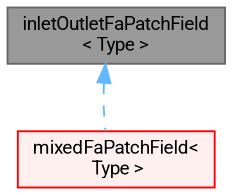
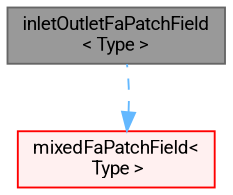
edge "mixedFaPatchField< Type >" -> "inletOutletFaPatchField < Type >": reversed
